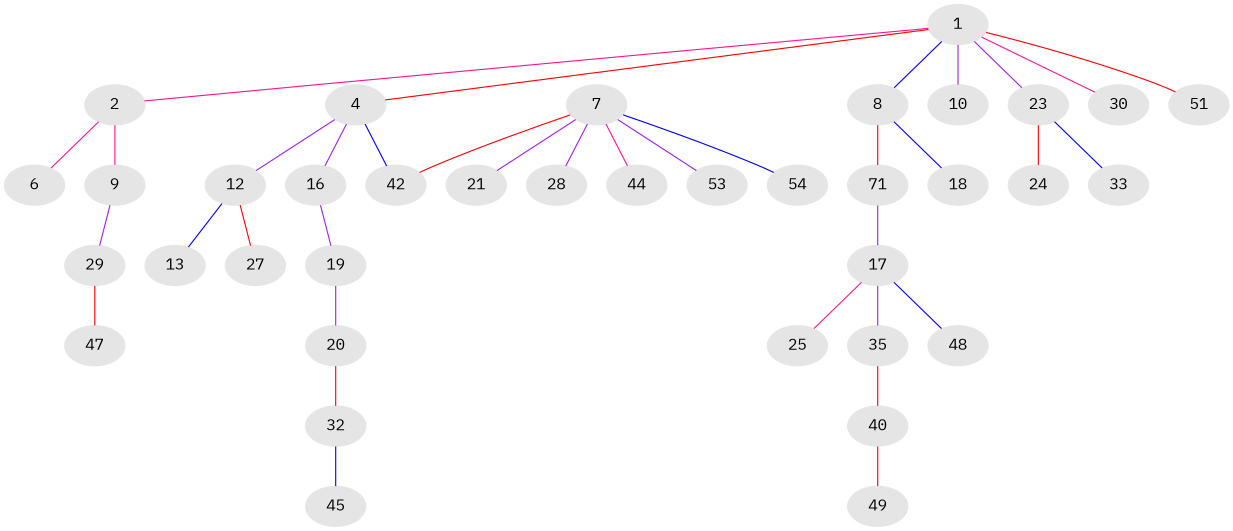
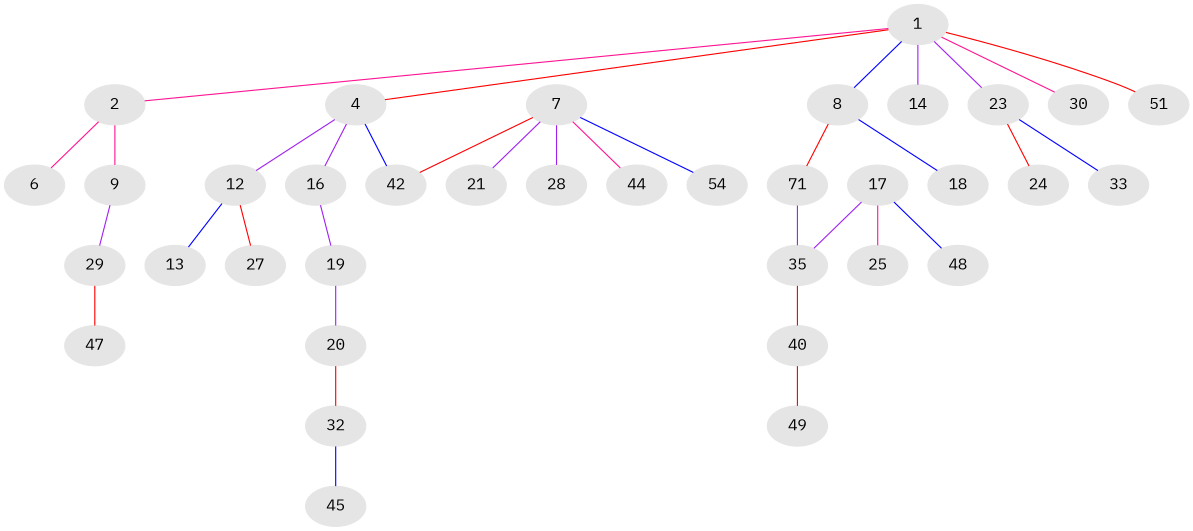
node "10": label "10" -> "14"
node "53": removed
edge "71" -- "17": now "71" -- "35"
